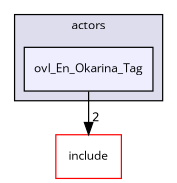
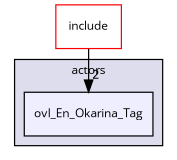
edge "ovl_En_Okarina_Tag" -> "include": reversed
